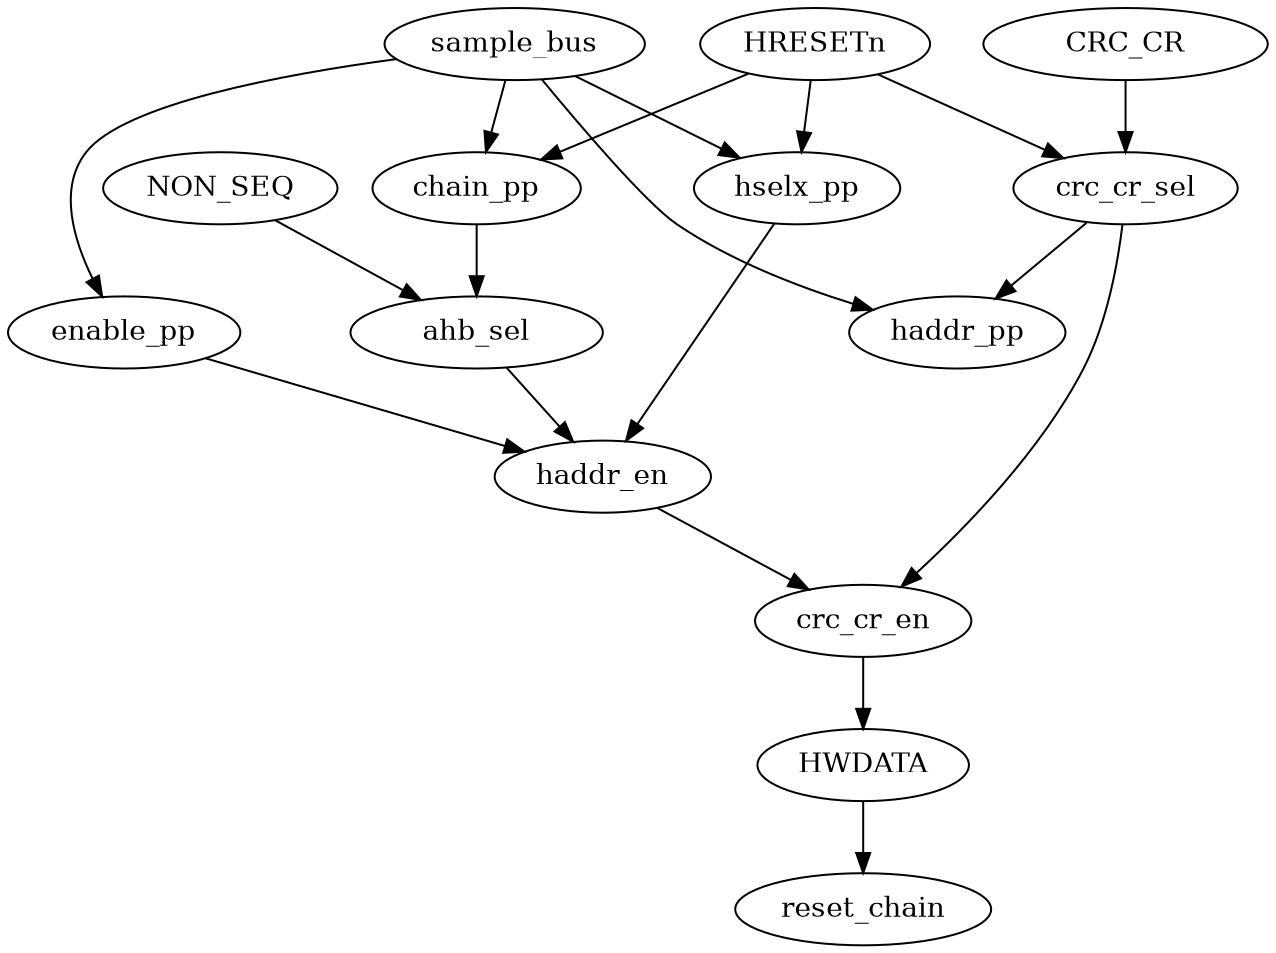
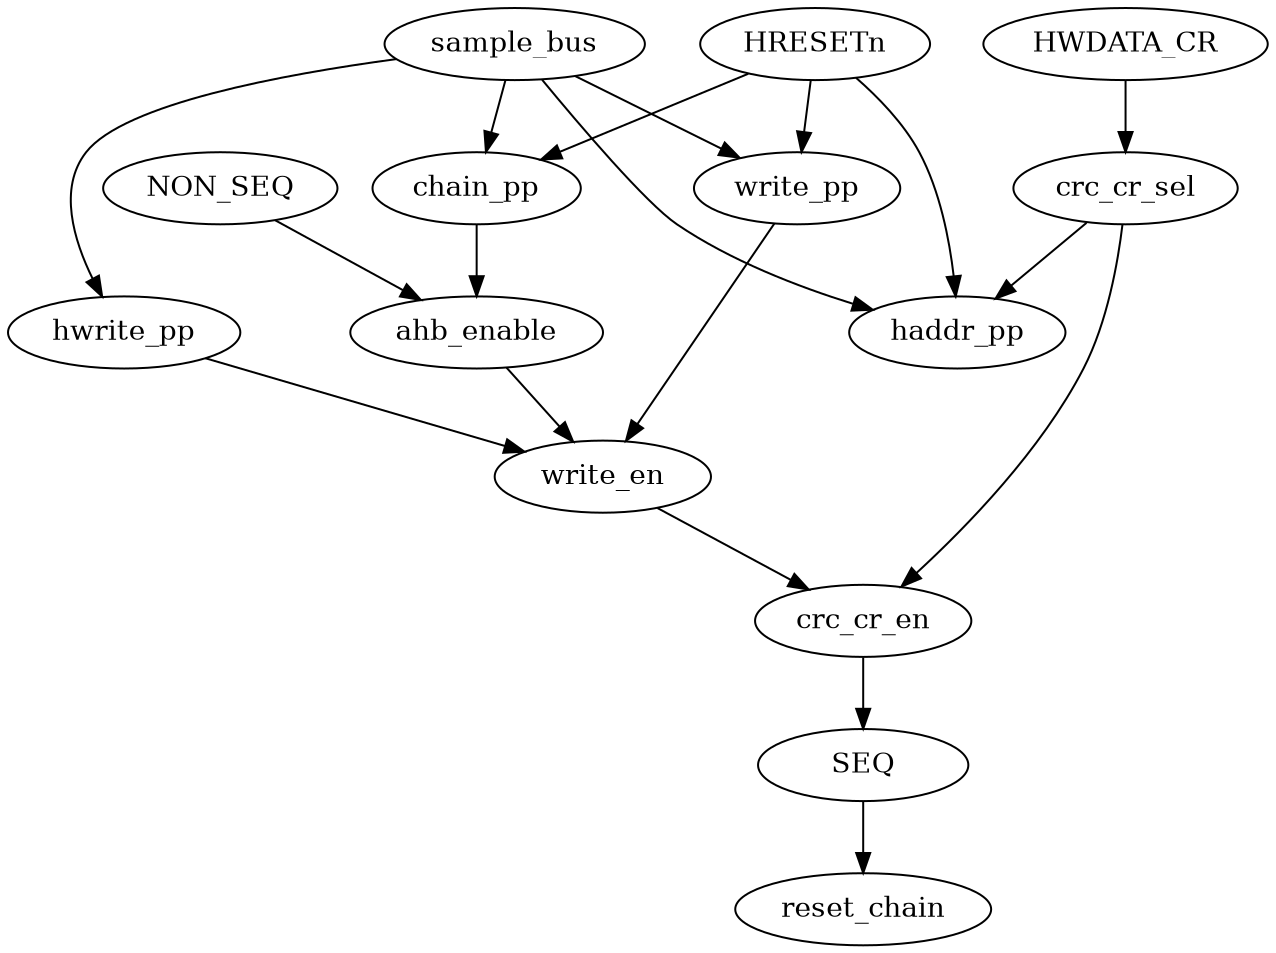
node "CRC_CR": label "CRC_CR" -> "HWDATA_CR"
edge "HRESETn" -> "crc_cr_sel": now "HRESETn" -> "haddr_pp"
node "hselx_pp": label "hselx_pp" -> "write_pp"
node "enable_pp": label "enable_pp" -> "hwrite_pp"
node "ahb_sel": label "ahb_sel" -> "ahb_enable"
node "haddr_en": label "haddr_en" -> "write_en"
node "HWDATA": label "HWDATA" -> "SEQ"
